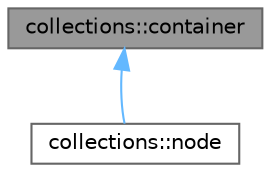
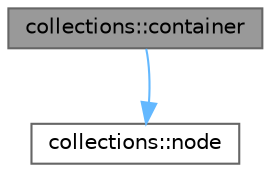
edge "collections::node" -> "collections::container": reversed
